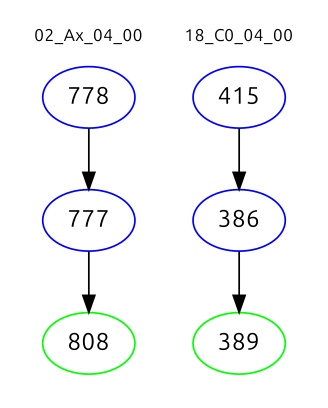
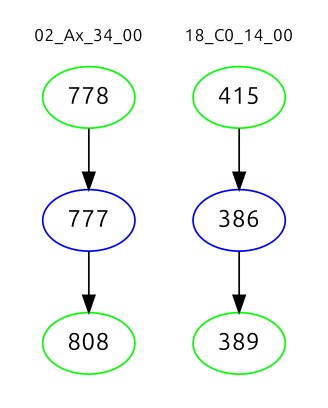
cluster "02_Ax_04_00": label "02_Ax_04_00" -> "02_Ax_34_00"
cluster "18_C0_04_00": label "18_C0_04_00" -> "18_C0_14_00"
node "778": color blue -> green
node "415": color blue -> green
